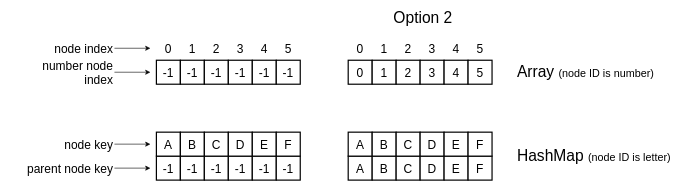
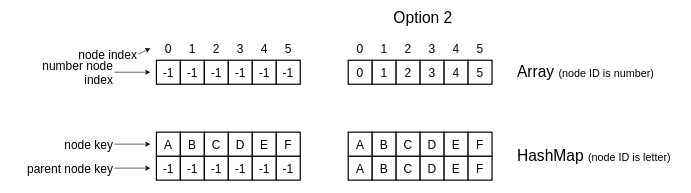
node "node index": moved (84, 48) -> (108, 54)
